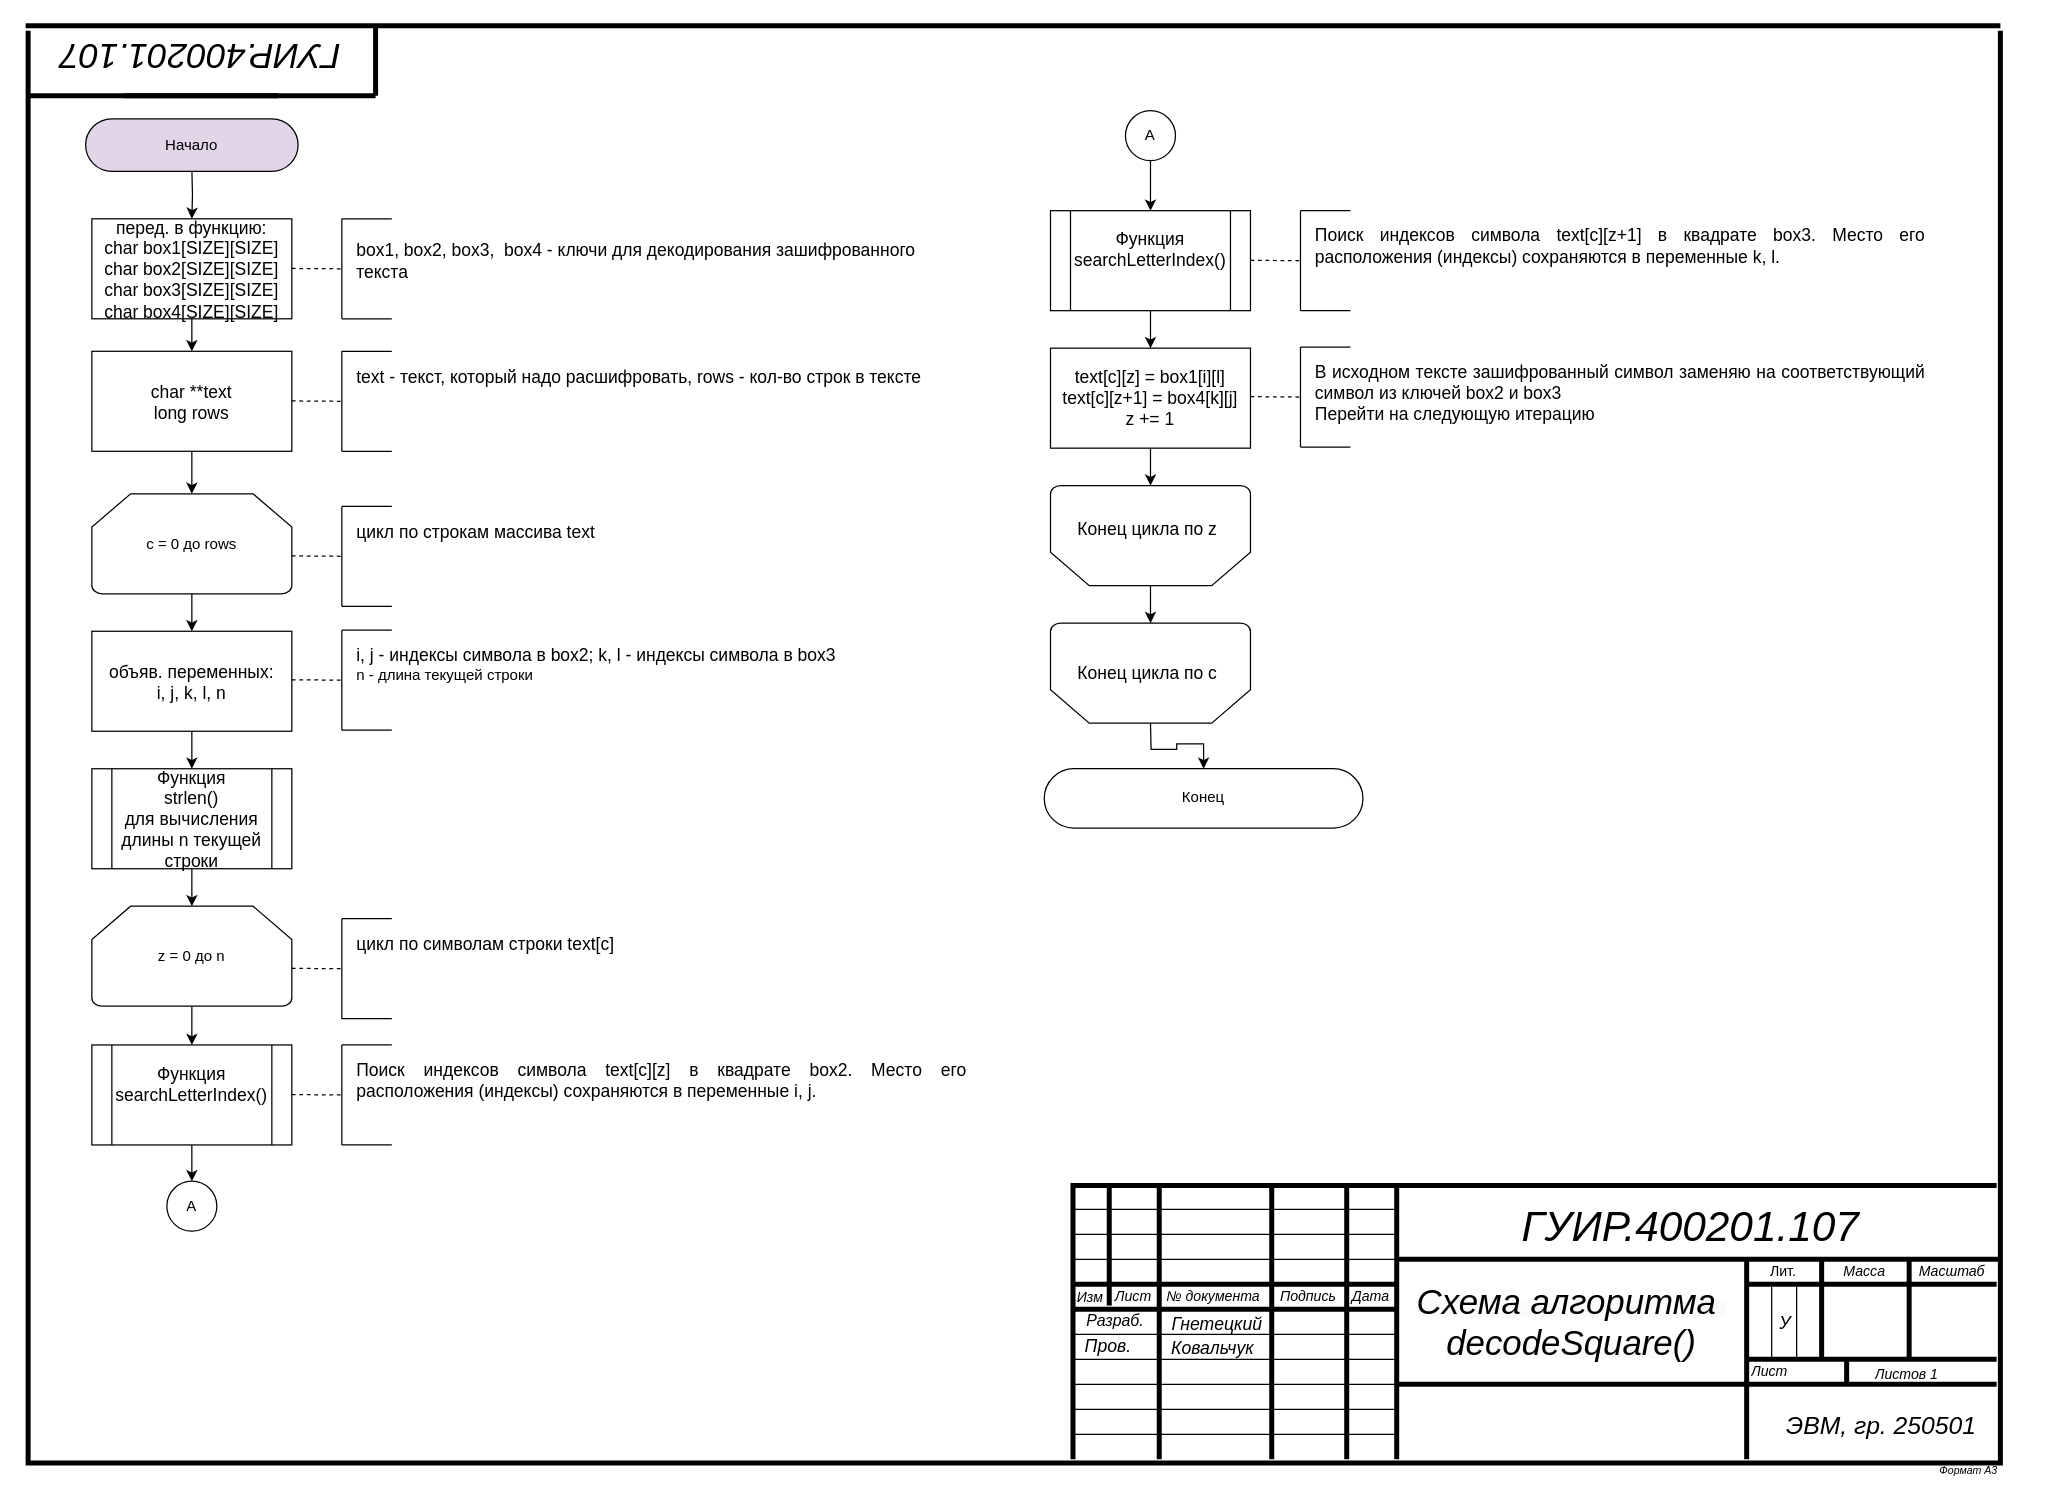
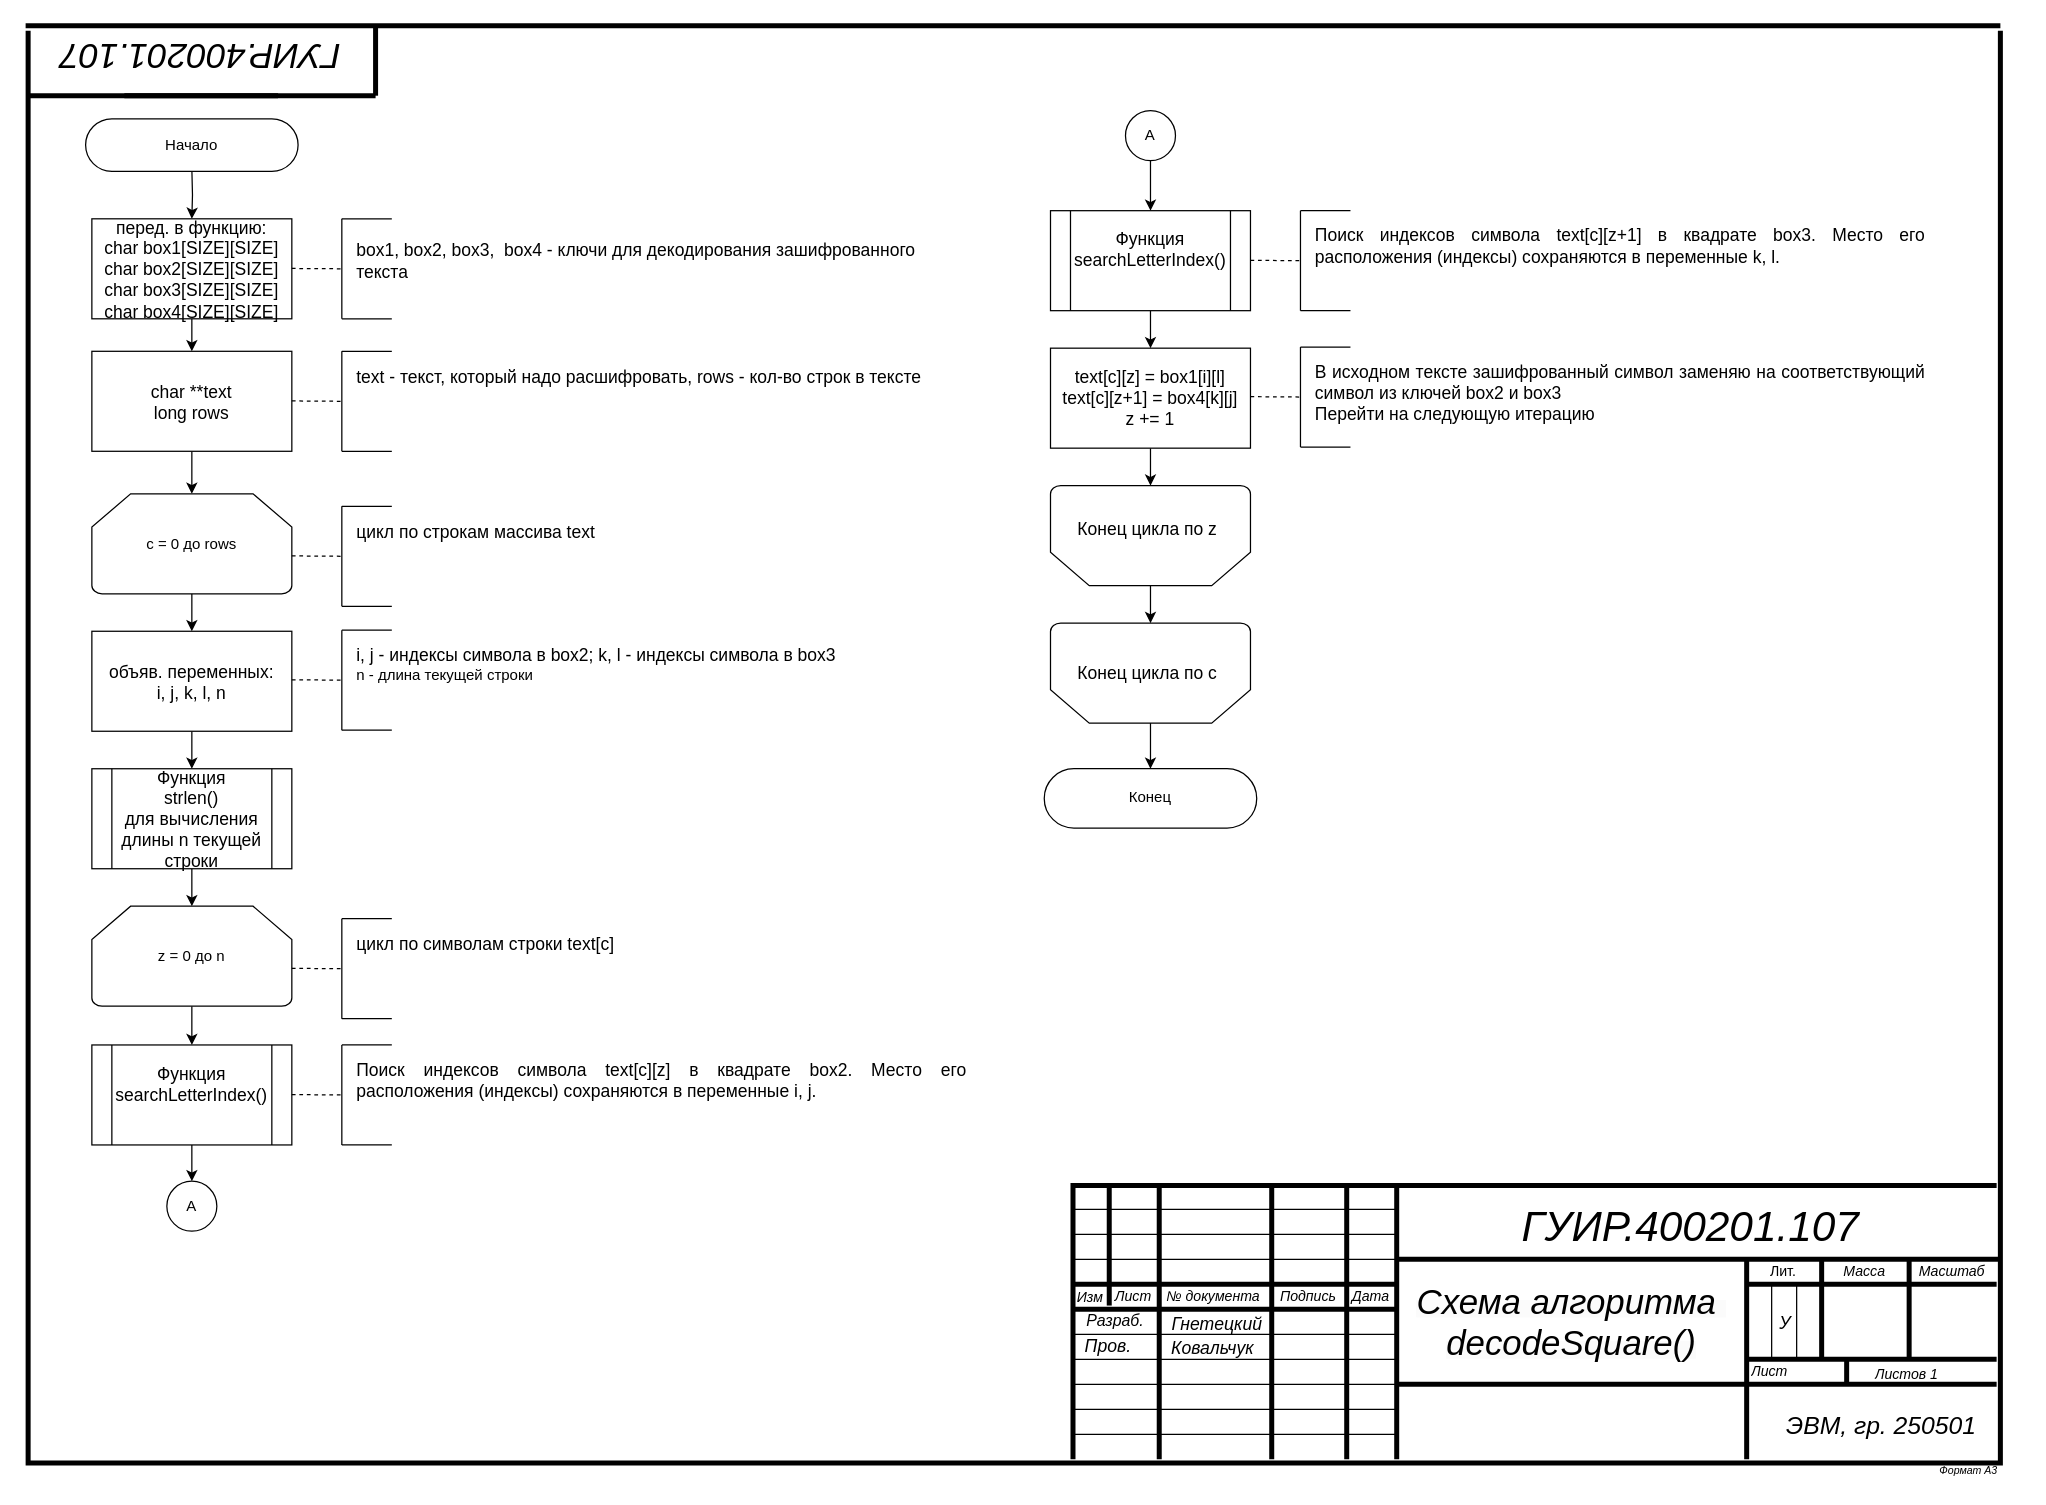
node "Начало": fillcolor #e1d5e7 -> #ffffff
node "Конец": size 319x59 -> 213x59
